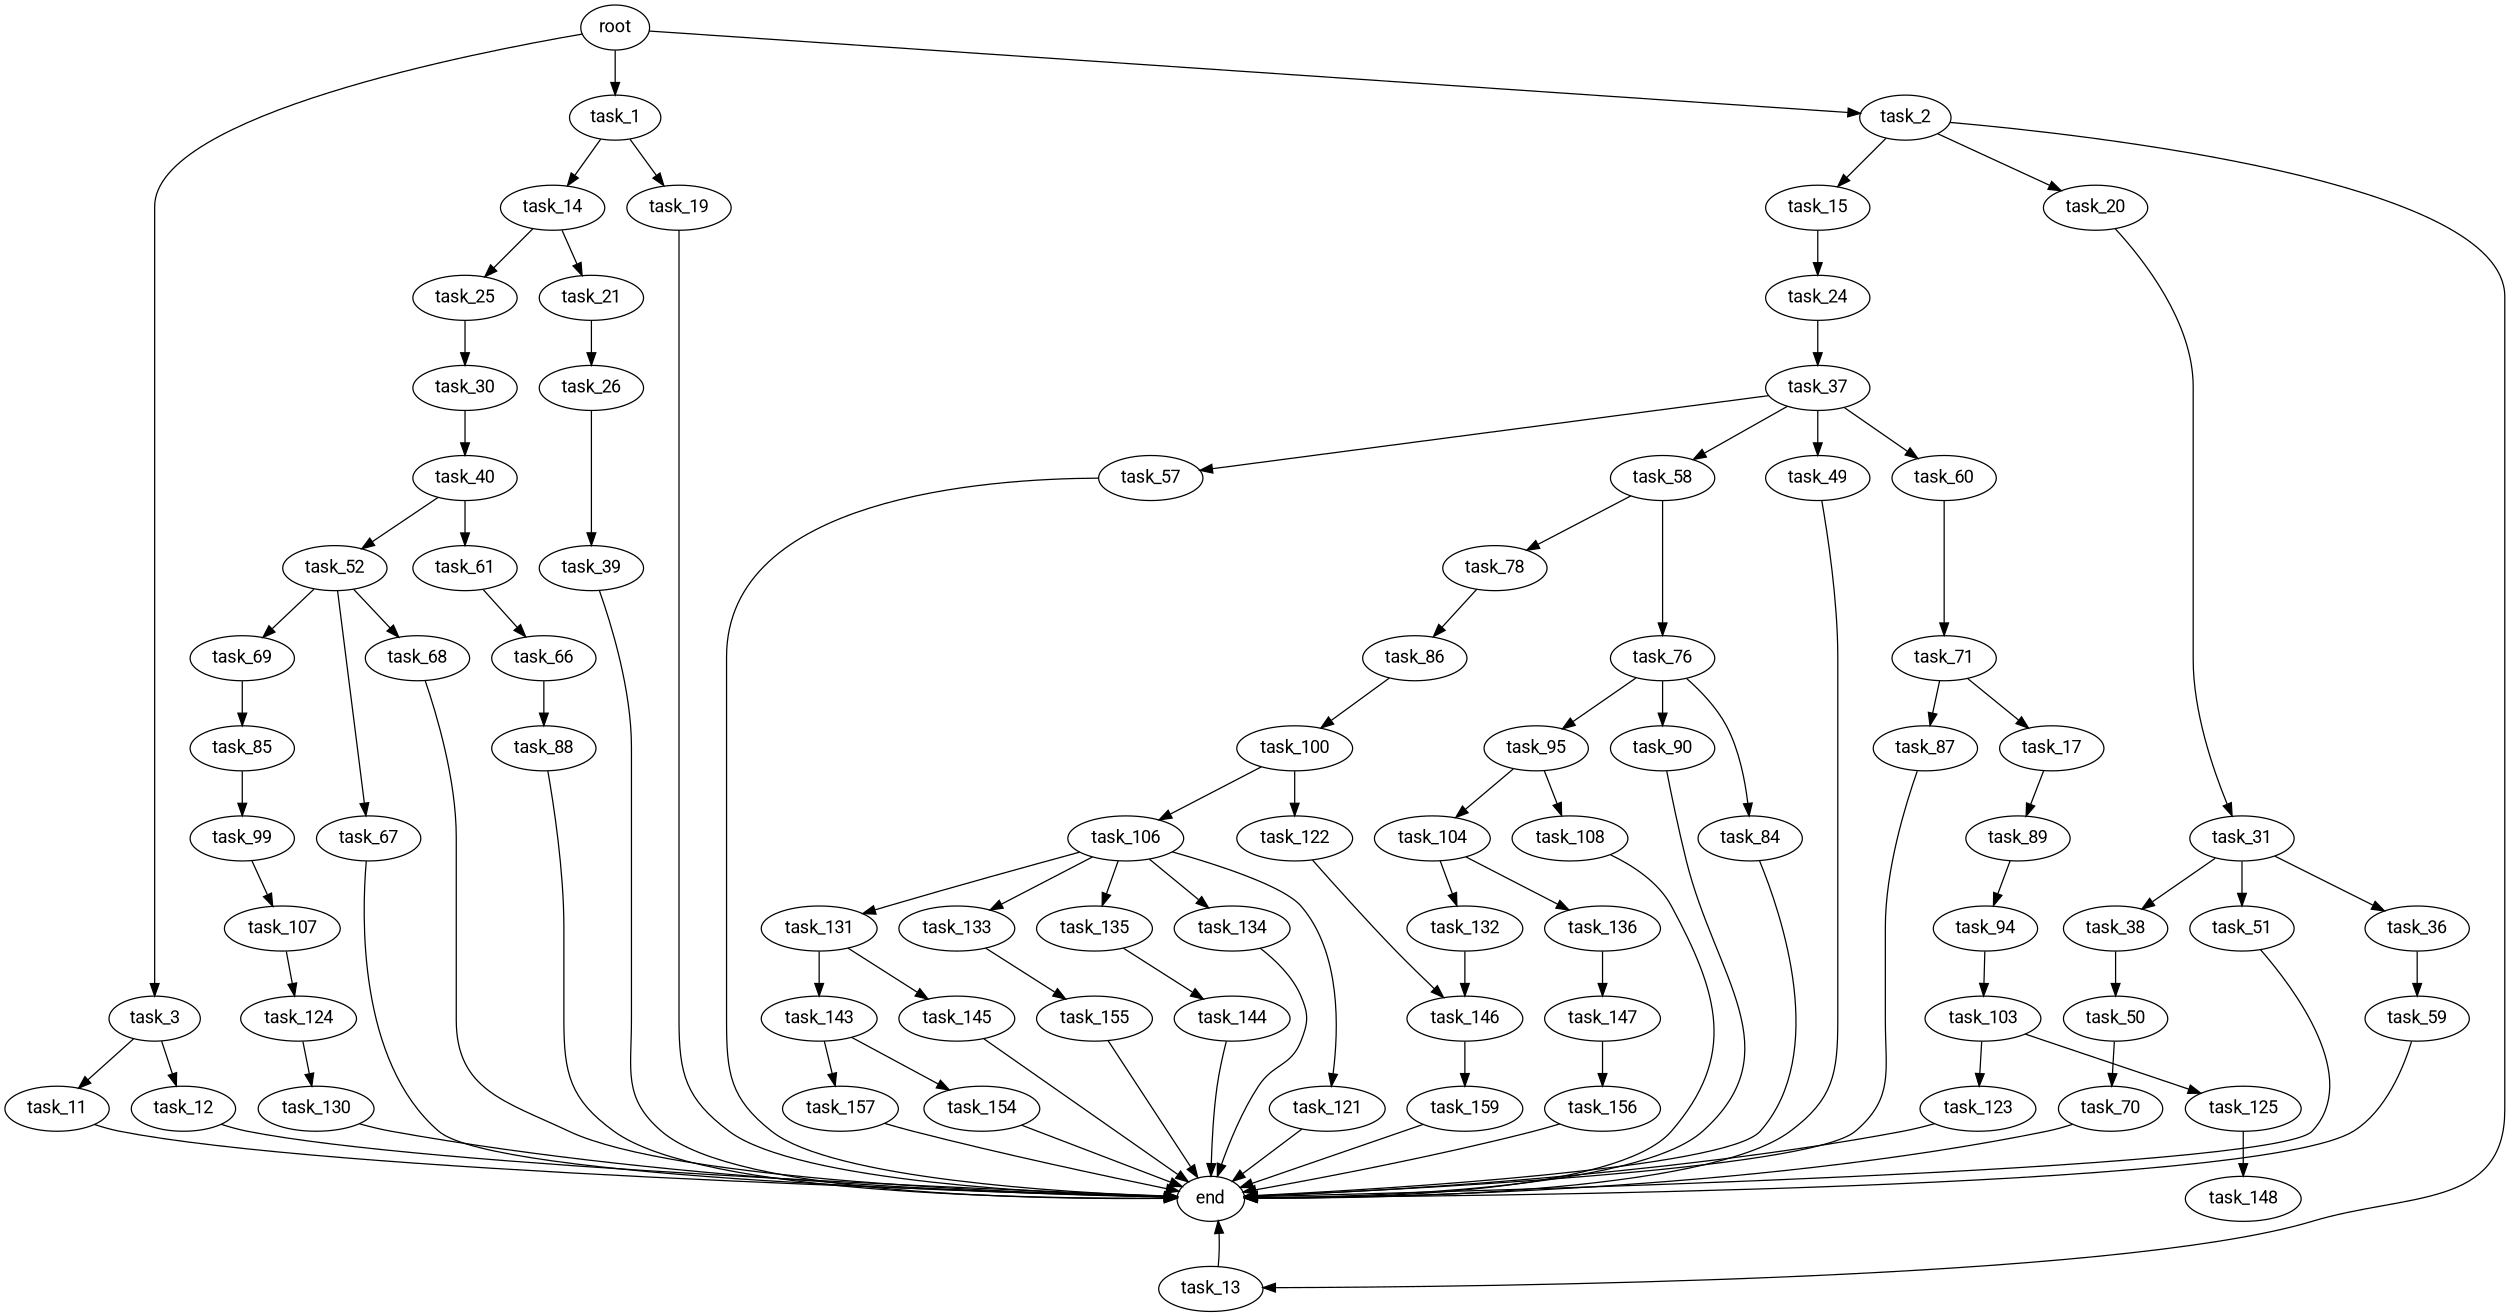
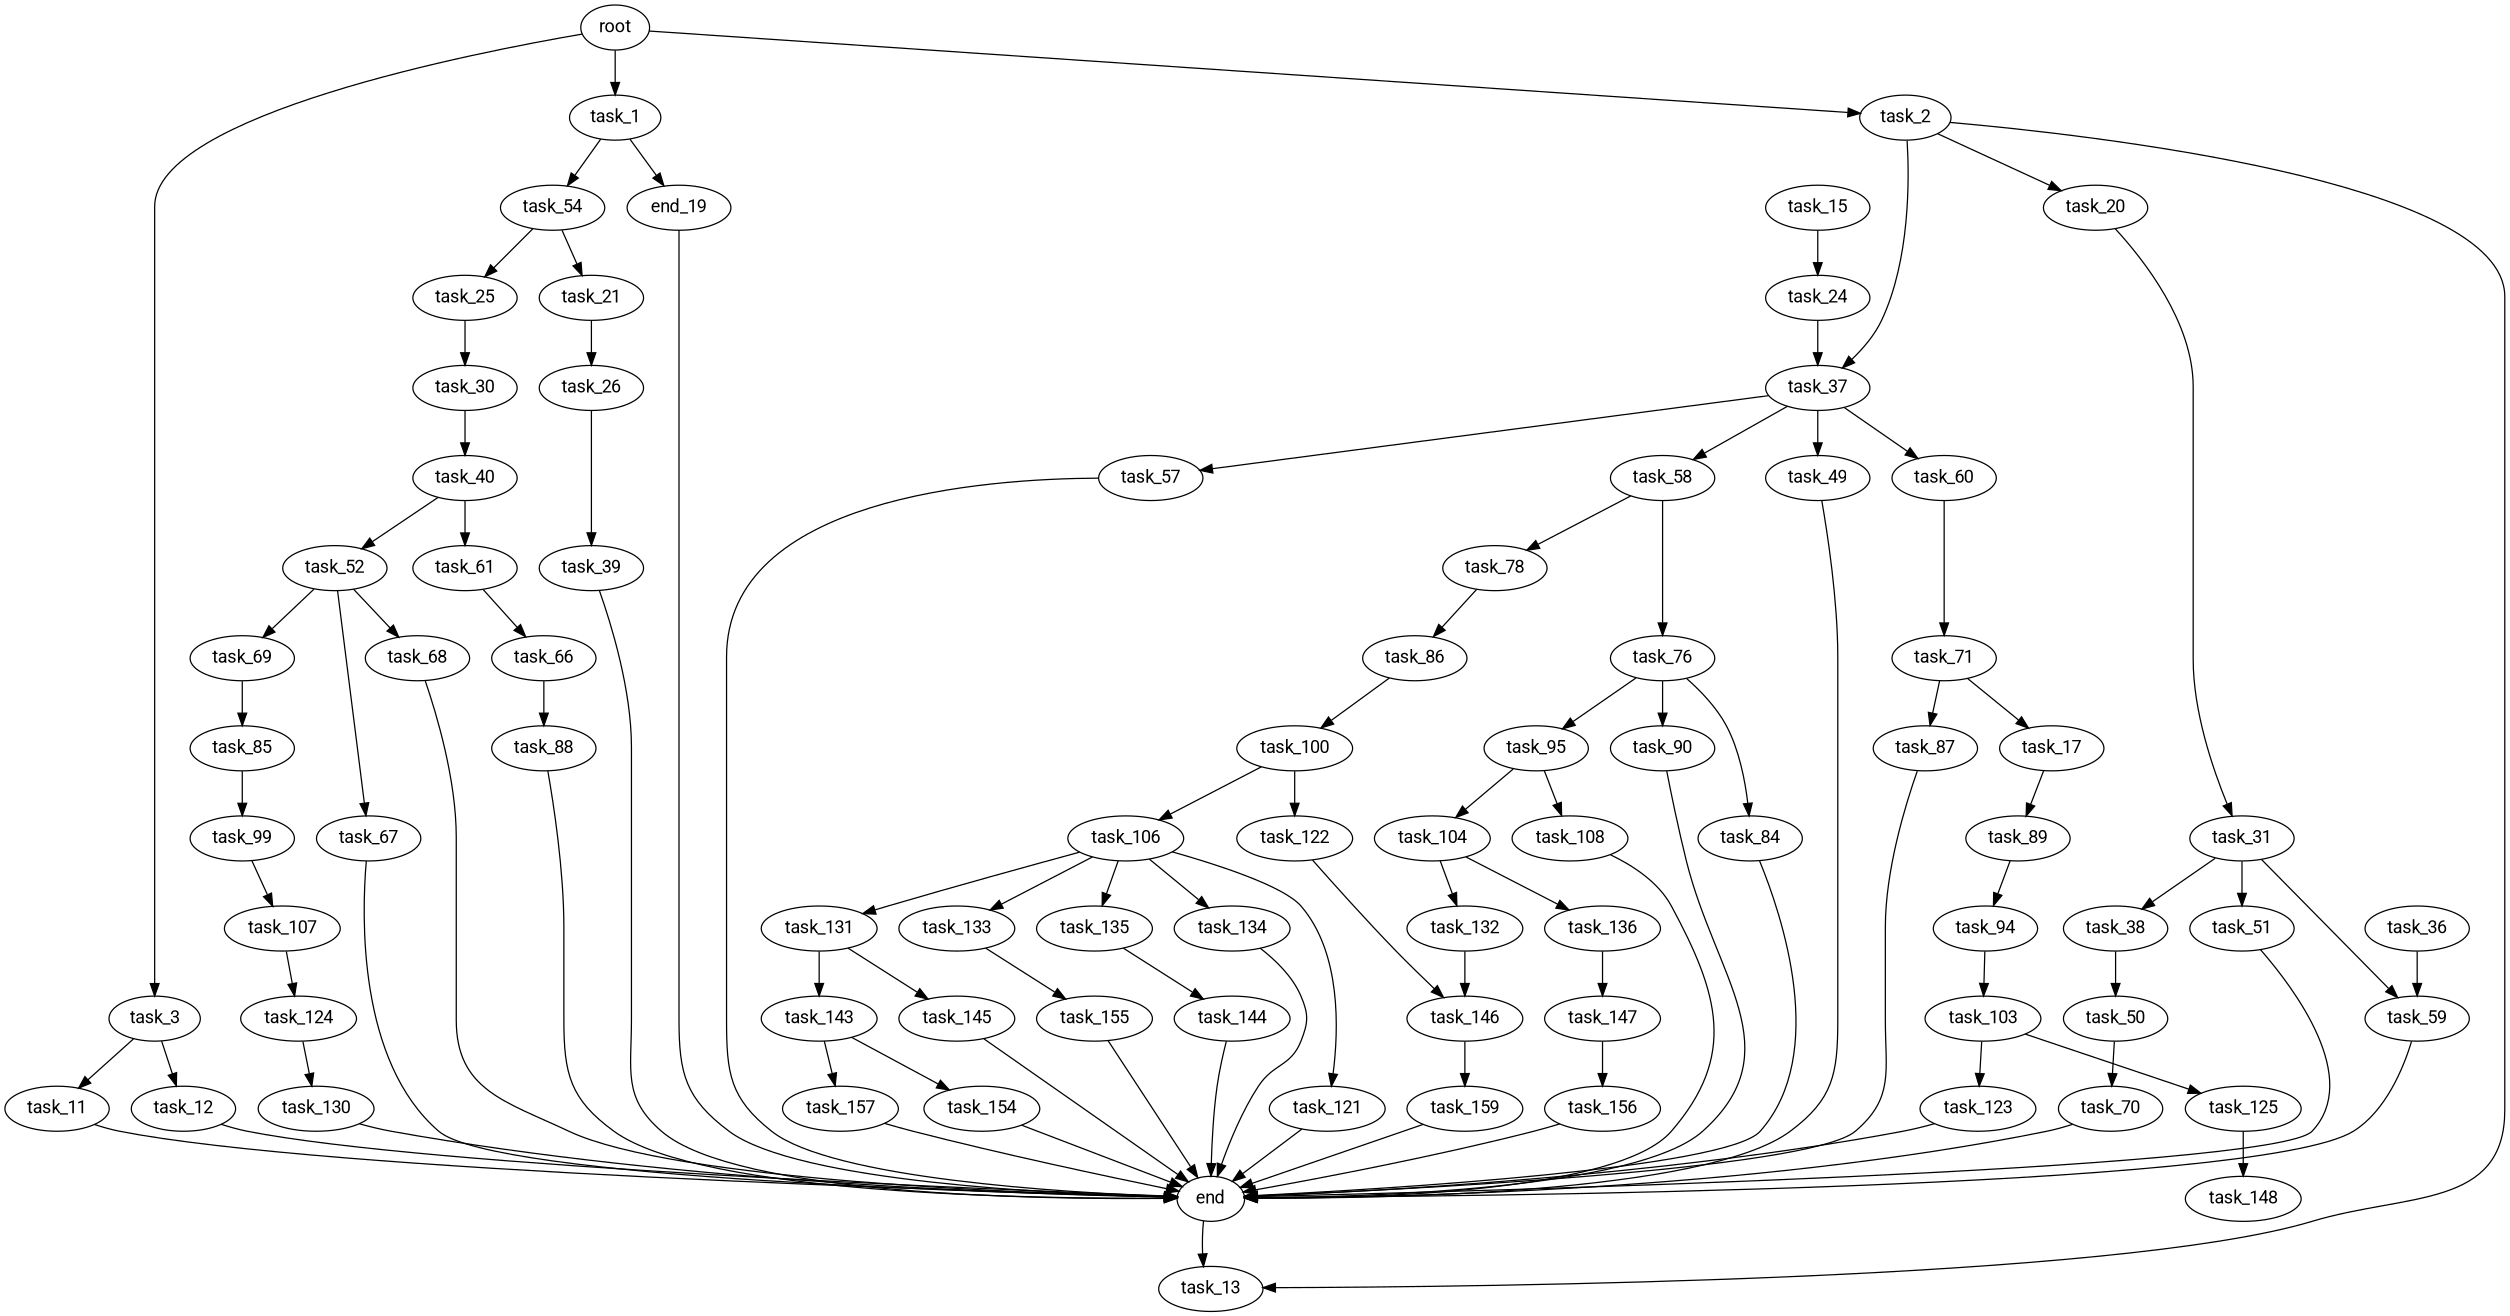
edge "task_2" -> "task_15": now "task_2" -> "task_37"
node "task_14": label "task_14" -> "task_54"
node "task_19": label "task_19" -> "end_19"
edge "task_31" -> "task_36": now "task_31" -> "task_59"
edge "task_13" -> "end": reversed
